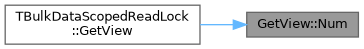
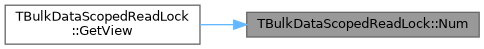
node "GetView::Num": label "GetView::Num" -> "TBulkDataScopedReadLock::Num"
